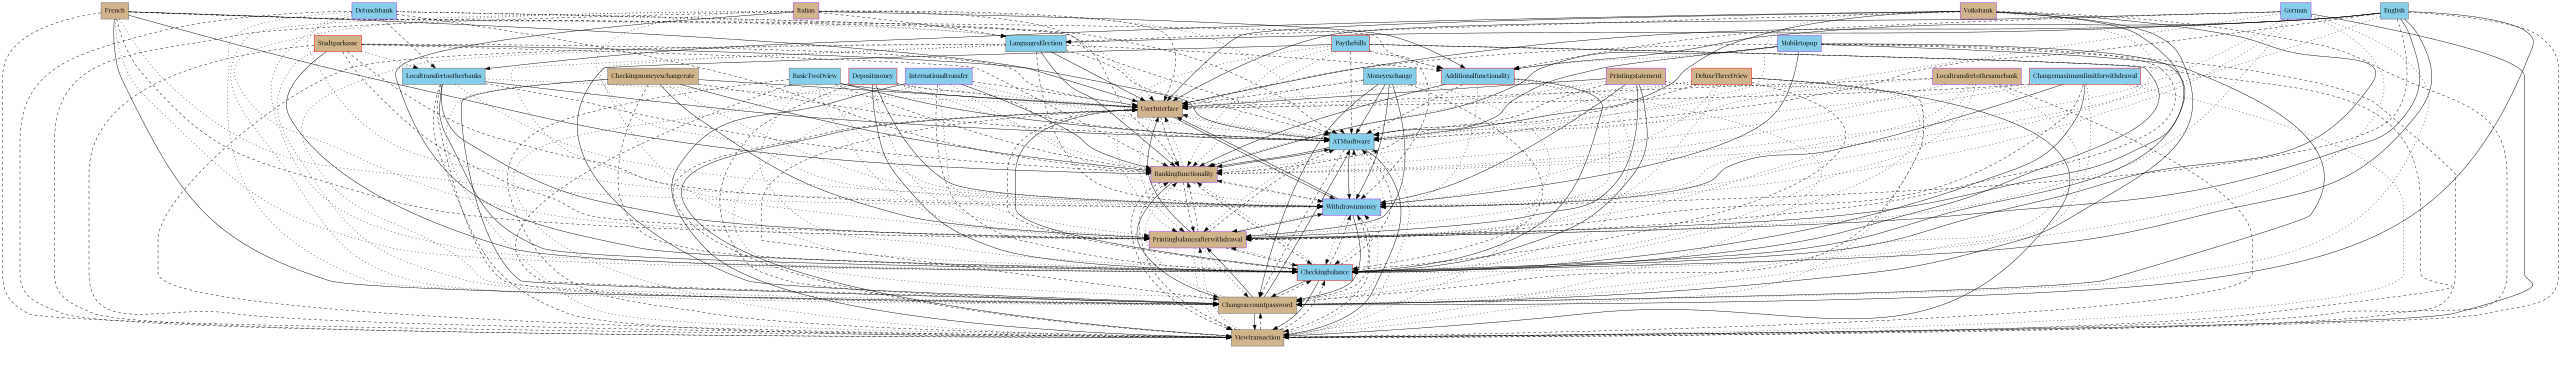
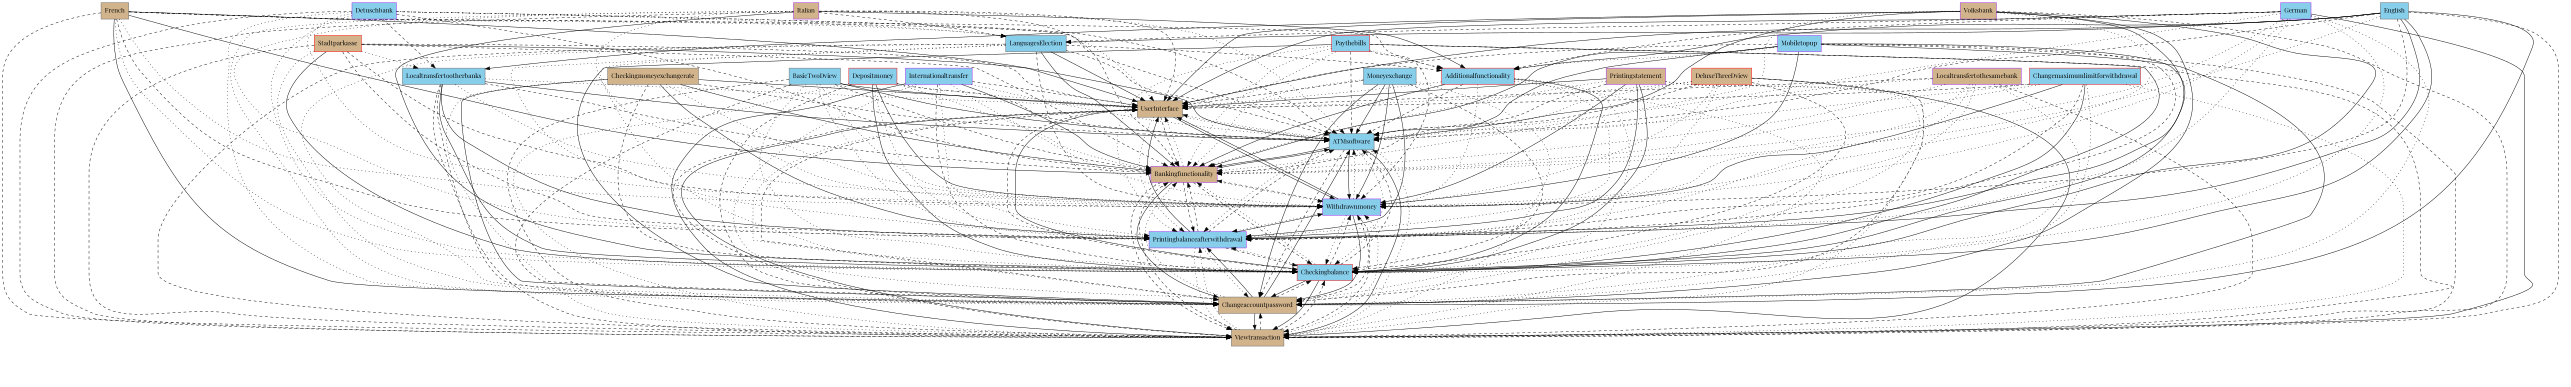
edge "Volksbank" -> "LanguagesElection": now "German" -> "LanguagesElection"
edge "UserInterface" -> "Changeaccountpassword": added
node "Printingbalanceafterwithdrawal": fillcolor tan -> skyblue
